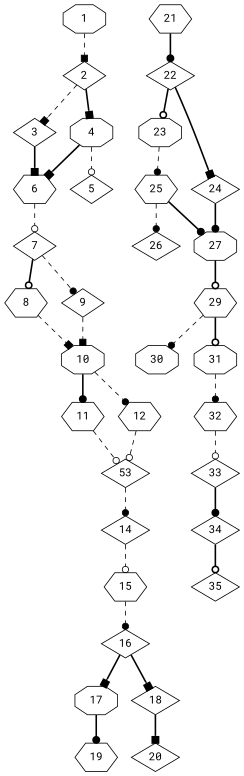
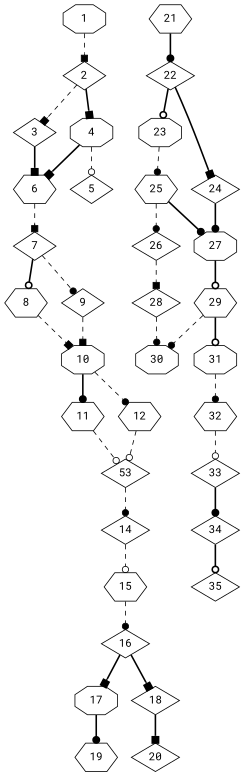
edge "6" -> "7": arrowhead odot -> box
node "28": added
